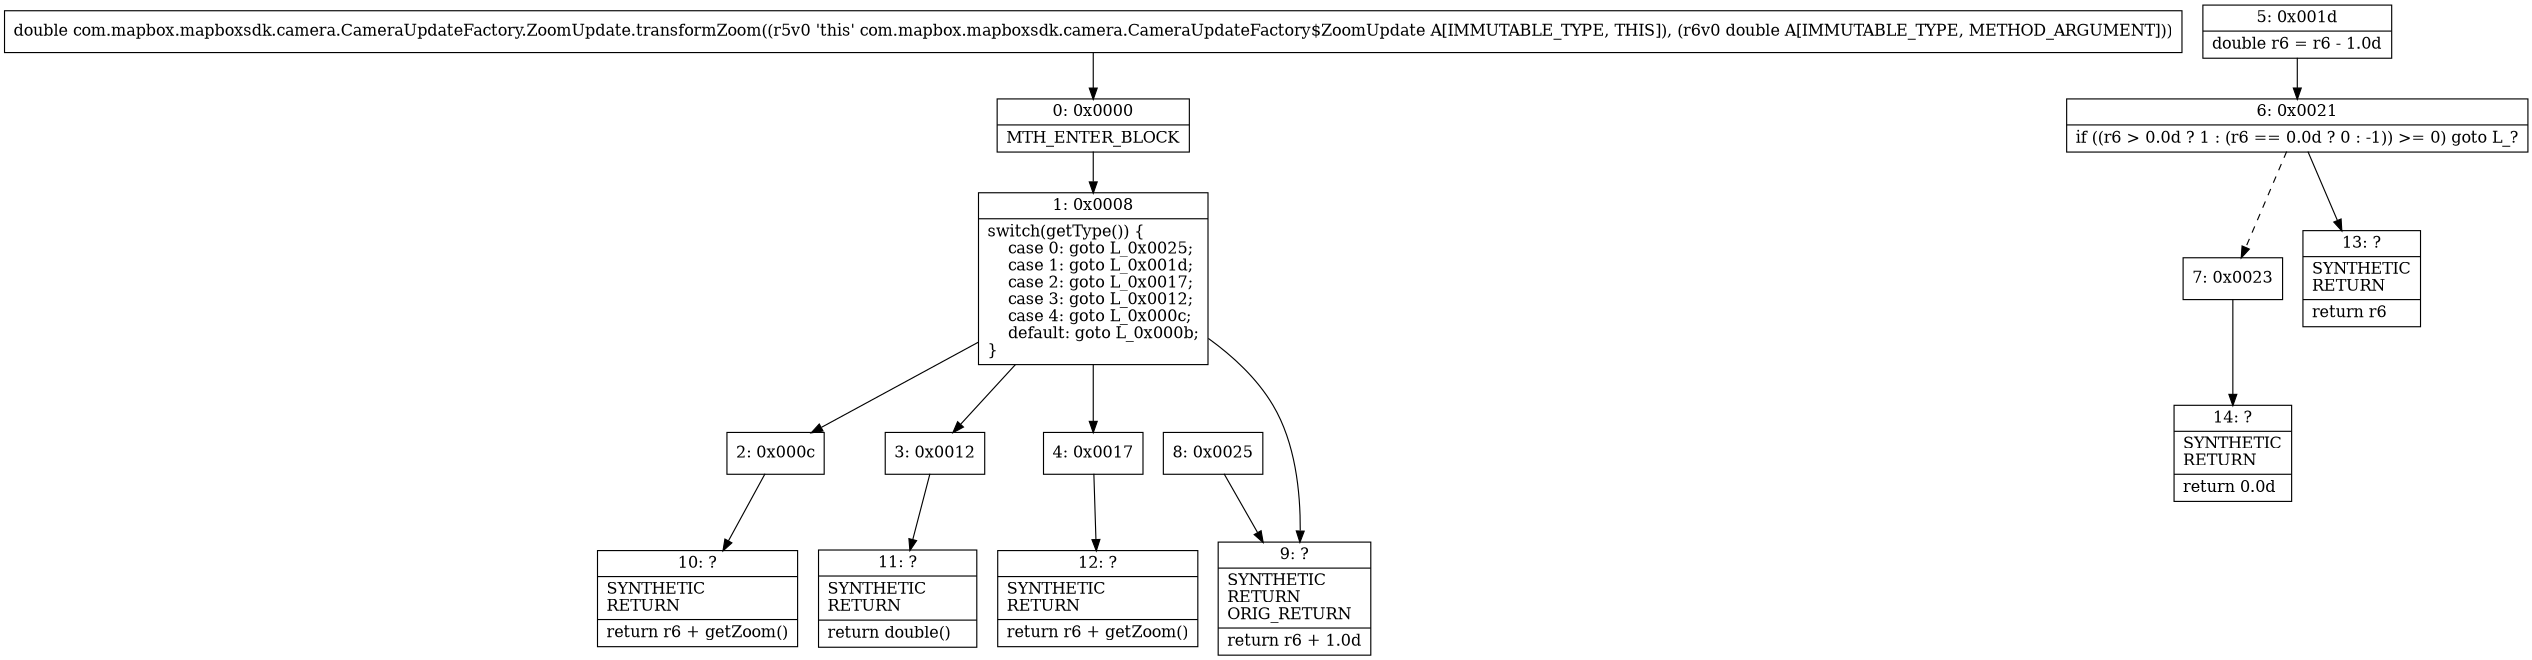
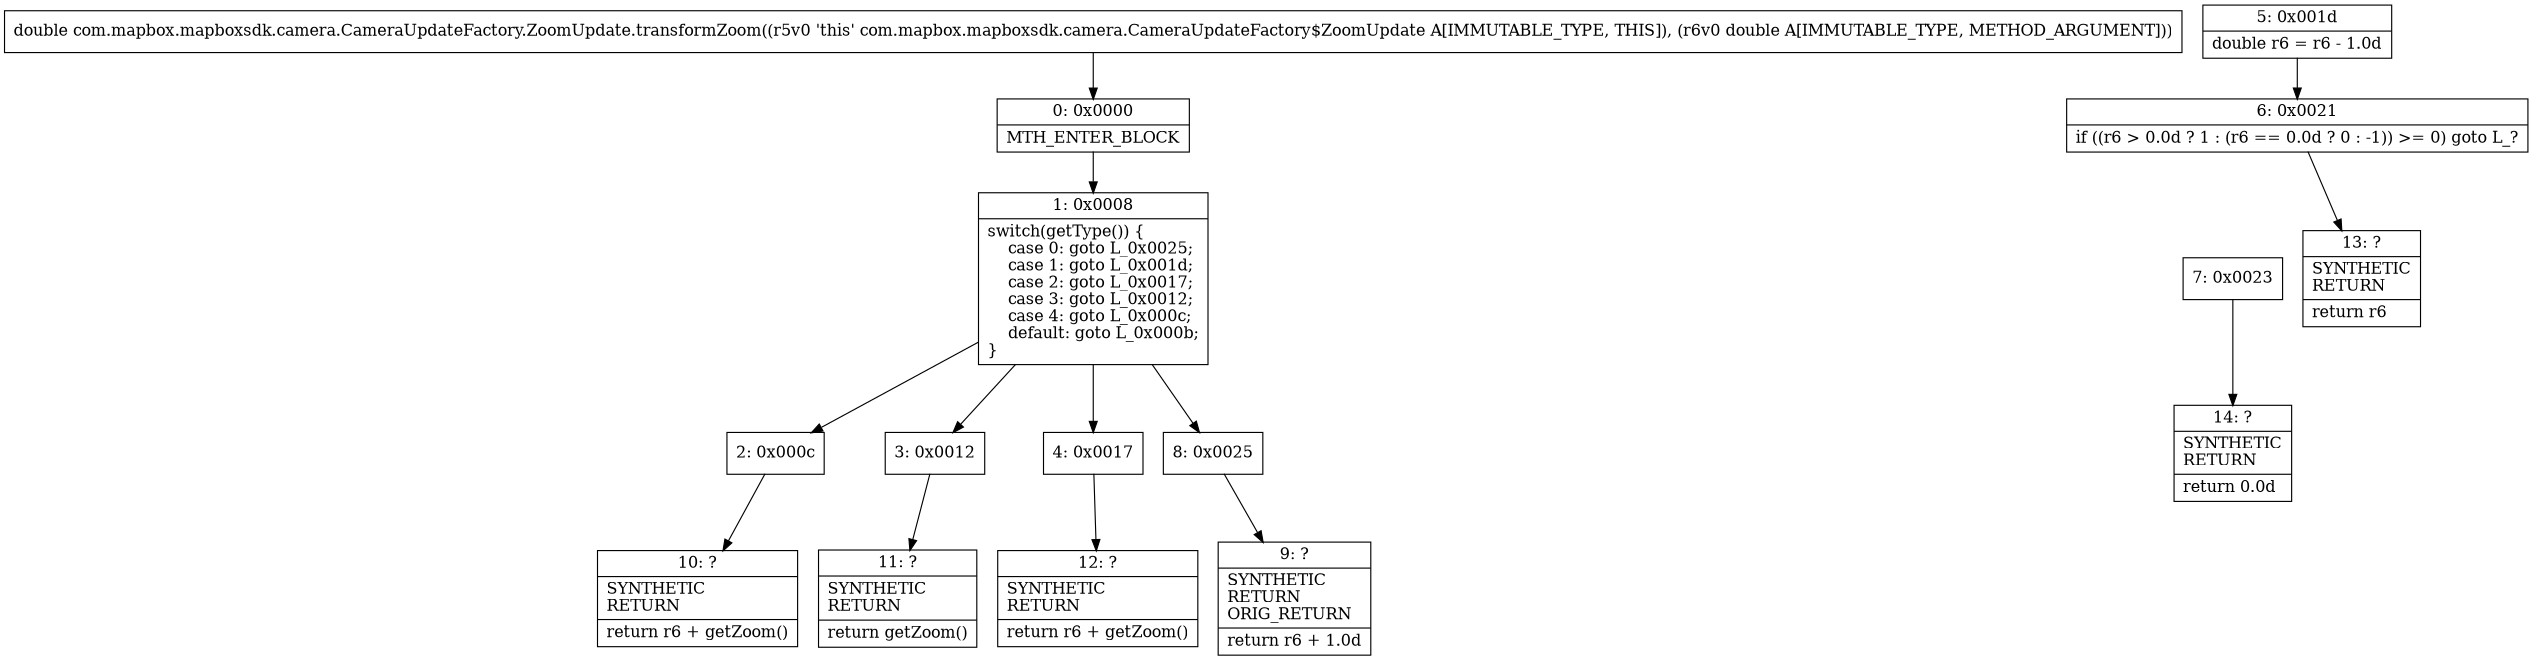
edge "6: 0x0021" -> "7: 0x0023": removed
edge "1: 0x0008" -> "9: ?": now "1: 0x0008" -> "8: 0x0025"
node "11: ?": text "return double()" -> "return getZoom()"
